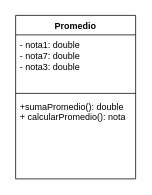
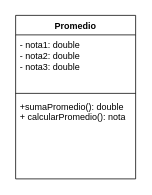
node "- nota1: double - nota7: double - nota3: double": label "- nota1: double - nota7: double - nota3: double" -> "- nota1: double - nota2: double - nota3: double"
